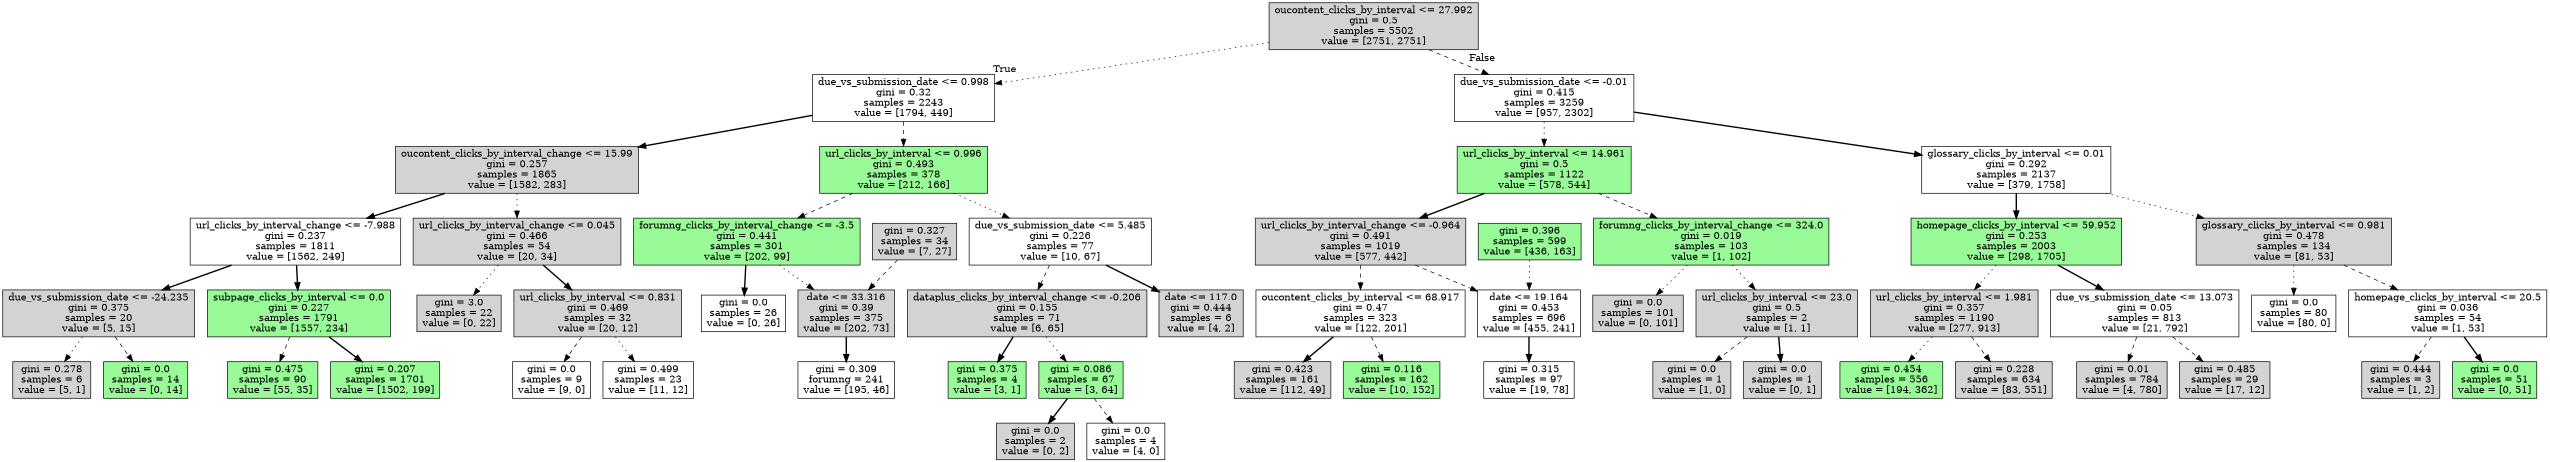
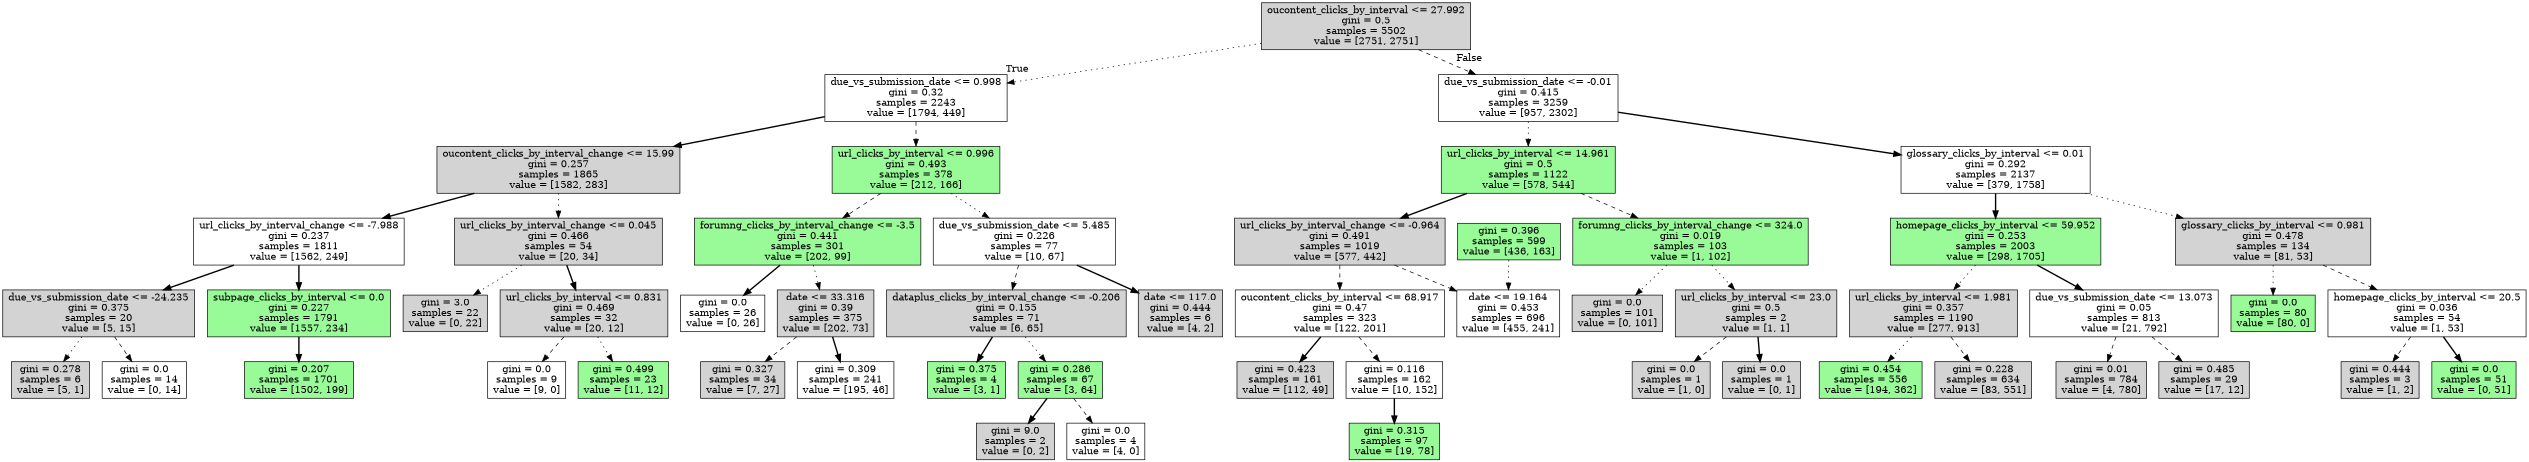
edge "gini = 0.327 samples = 34 value = [7, 27]" -> "date <= 33.316 gini = 0.39 samples = 375 value = [202, 73]": reversed
node "gini = 0.0 samples = 80 value = [80, 0]": fillcolor white -> palegreen
edge "date <= 19.164 gini = 0.453 samples = 696 value = [455, 241]" -> "gini = 0.315 samples = 97 value = [19, 78]": now "gini = 0.116 samples = 162 value = [10, 152]" -> "gini = 0.315 samples = 97 value = [19, 78]"
node "gini = 0.0 samples = 14 value = [0, 14]": fillcolor palegreen -> white
node "gini = 0.475 samples = 90 value = [55, 35]": removed
node "gini = 0.499 samples = 23 value = [11, 12]": fillcolor white -> palegreen
node "gini = 0.309 forumng = 241 value = [195, 46]": label "gini = 0.309 forumng = 241 value = [195, 46]" -> "gini = 0.309 samples = 241 value = [195, 46]"
node "gini = 0.086 samples = 67 value = [3, 64]": label "gini = 0.086 samples = 67 value = [3, 64]" -> "gini = 0.286 samples = 67 value = [3, 64]"
node "gini = 0.116 samples = 162 value = [10, 152]": fillcolor palegreen -> white
node "gini = 0.315 samples = 97 value = [19, 78]": fillcolor white -> palegreen
node "gini = 0.0 samples = 2 value = [0, 2]": label "gini = 0.0 samples = 2 value = [0, 2]" -> "gini = 9.0 samples = 2 value = [0, 2]"
